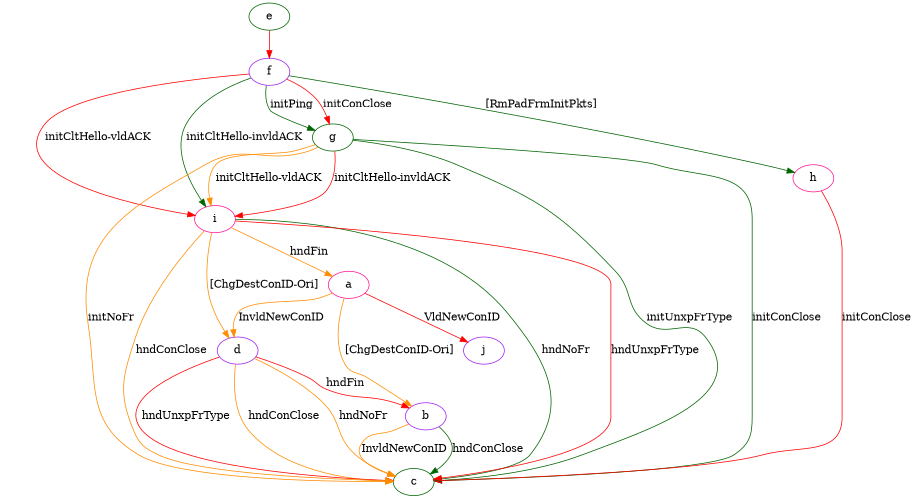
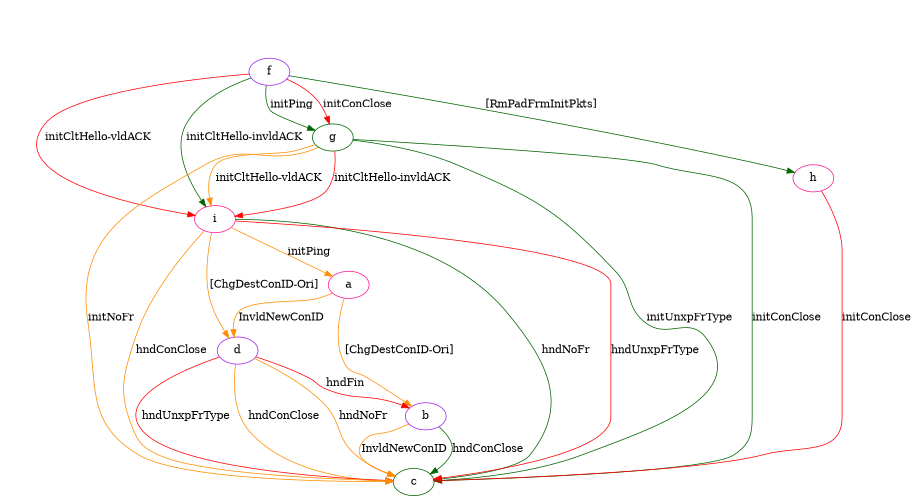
node "e": removed
edge "i" -> "a": label "hndFin " -> "initPing "
node "j": removed
